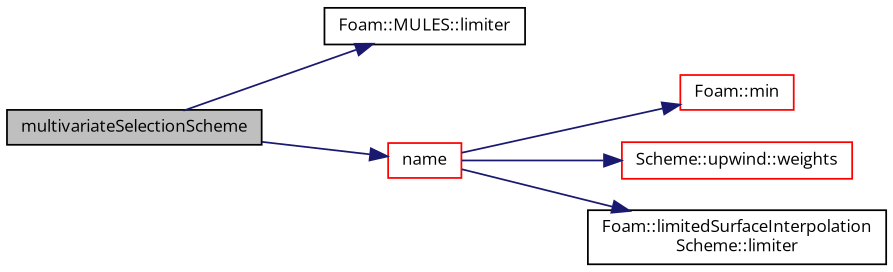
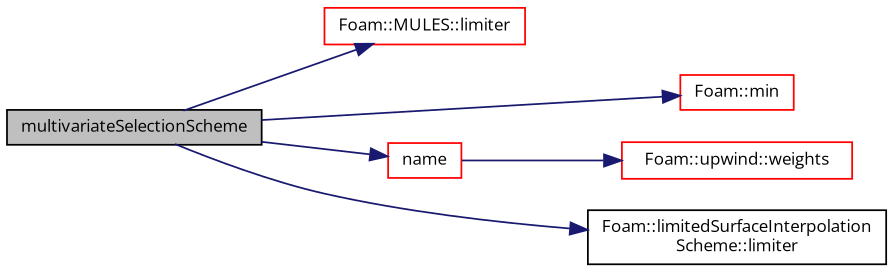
node "Foam::MULES::limiter": color black -> red
edge "name" -> "Foam::min": now "multivariateSelectionScheme" -> "Foam::min"
node "Scheme::upwind::weights": label "Scheme::upwind::weights" -> "Foam::upwind::weights"
edge "name" -> "Foam::limitedSurfaceInterpolation Scheme::limiter": now "multivariateSelectionScheme" -> "Foam::limitedSurfaceInterpolation Scheme::limiter"
